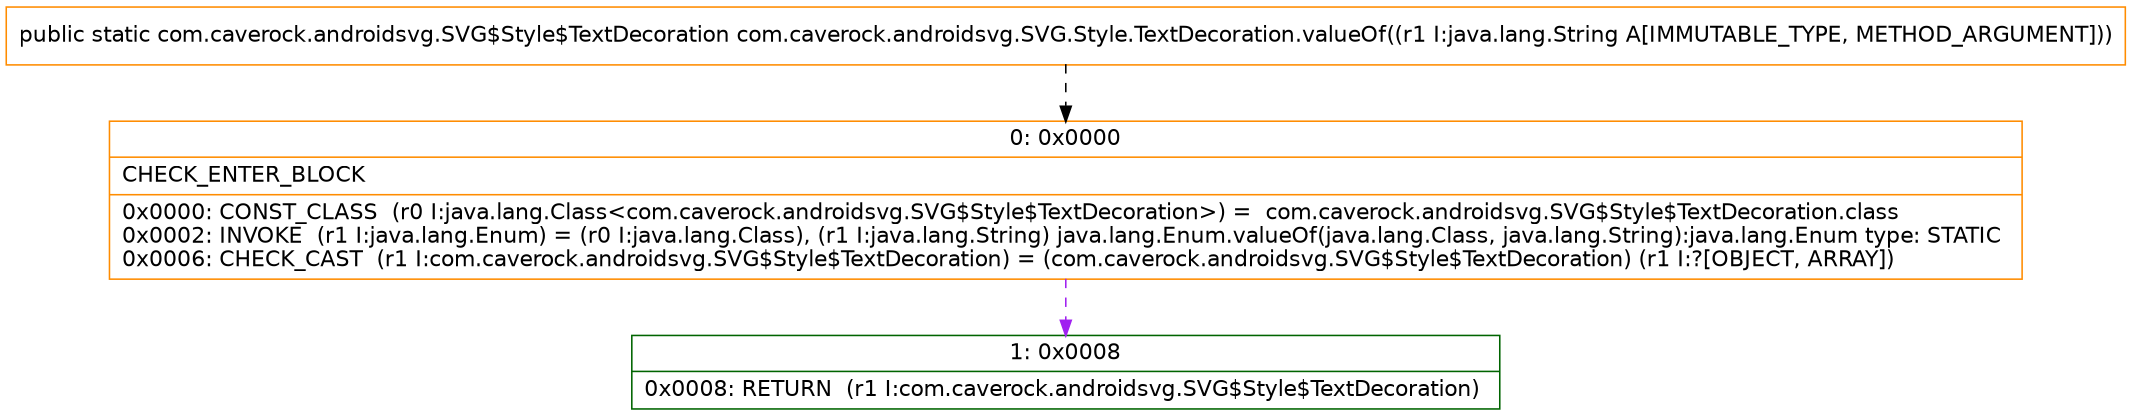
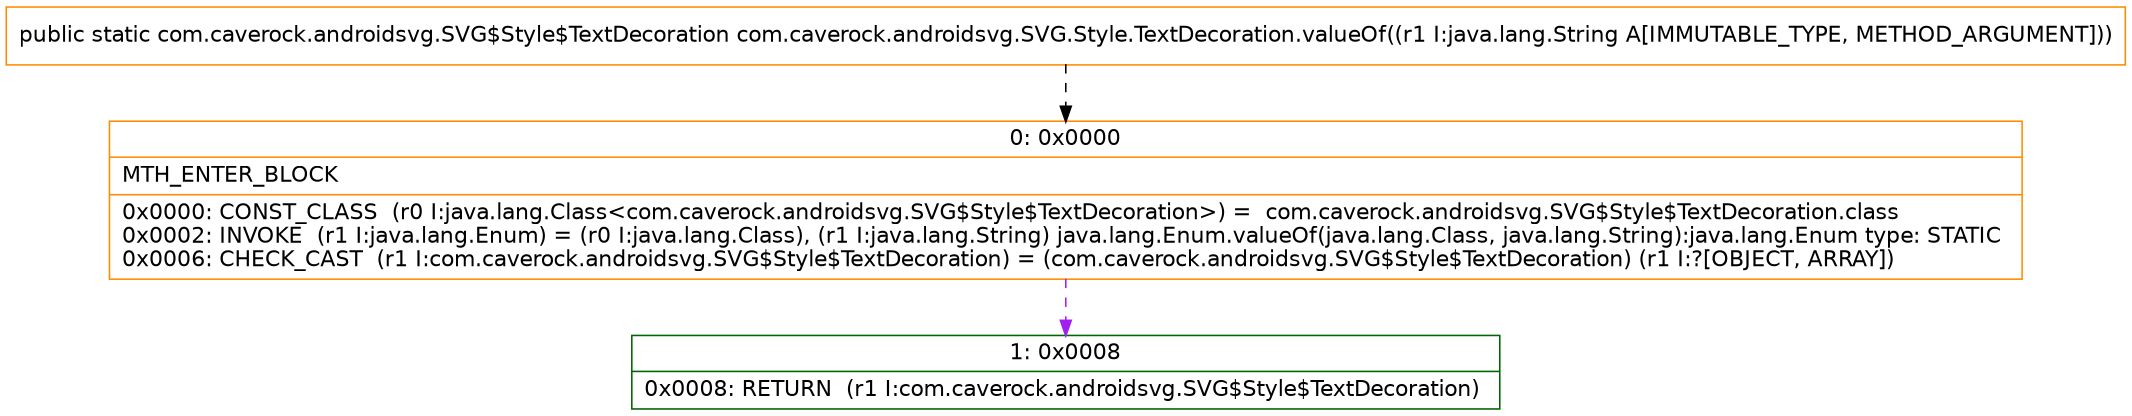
node "0: 0x0000": text "CHECK_ENTER_BLOCK" -> "MTH_ENTER_BLOCK"
